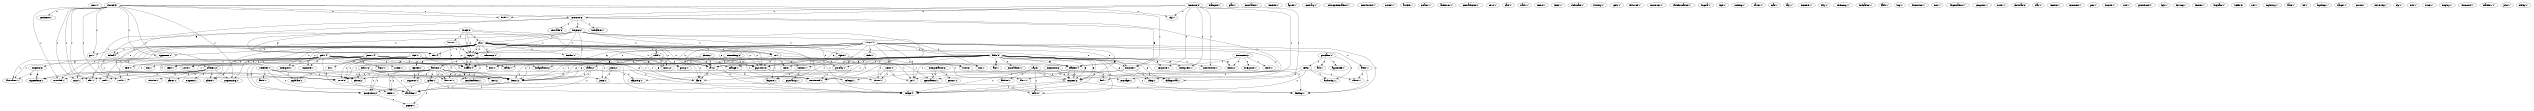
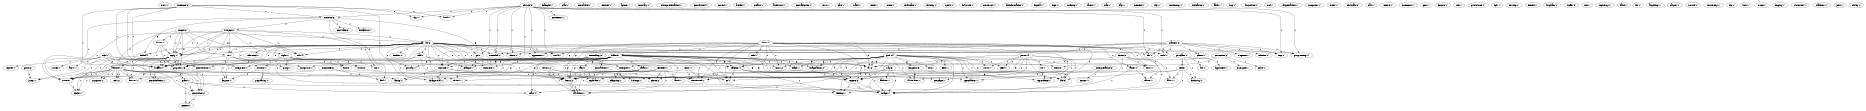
edge "opponent(1)" -> "matters(2)": reversed
